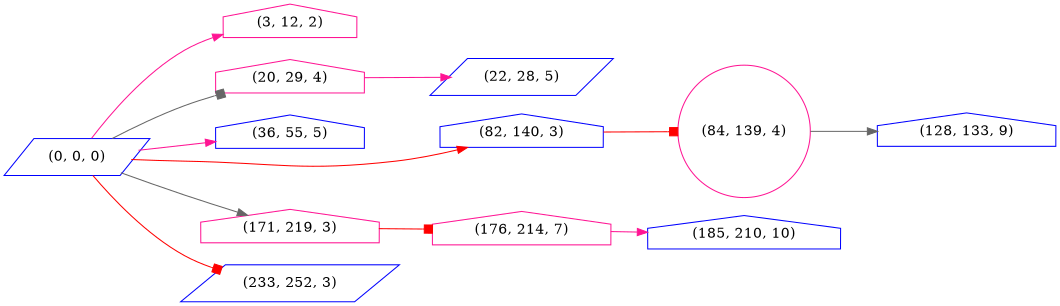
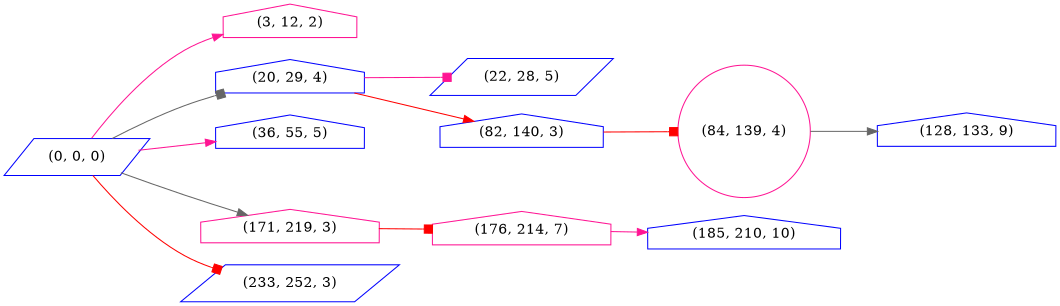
node "(20, 29, 4)": color deeppink -> blue
edge "(20, 29, 4)" -> "(22, 28, 5)": arrowhead normal -> box
edge "(0, 0, 0)" -> "(82, 140, 3)": now "(20, 29, 4)" -> "(82, 140, 3)"
